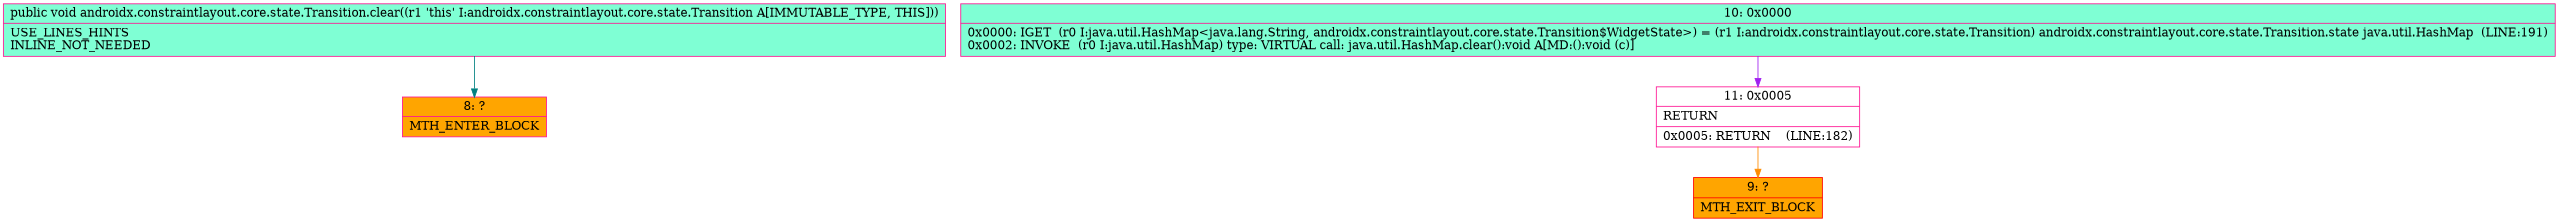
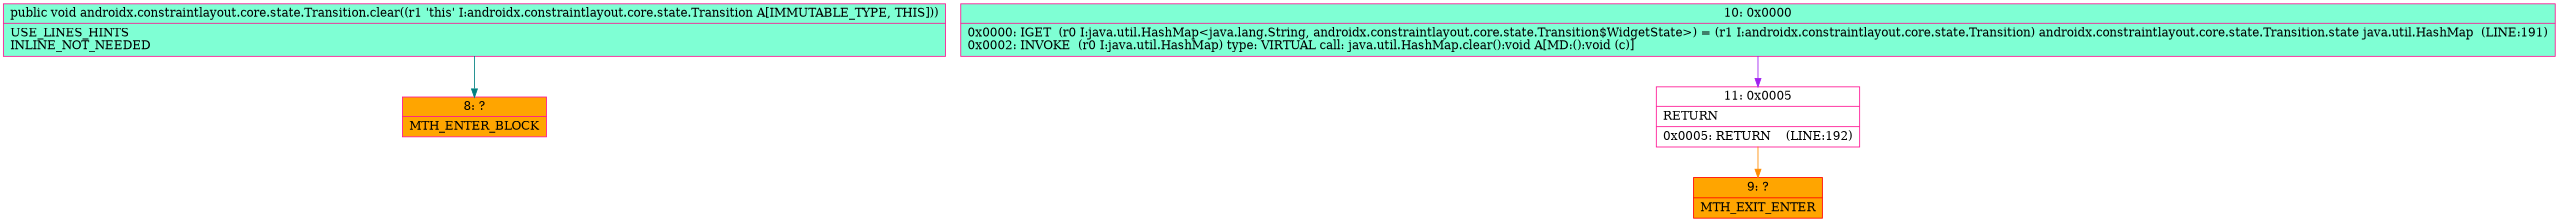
node "11: 0x0005": text "0x0005: RETURN    (LINE:182)" -> "0x0005: RETURN    (LINE:192)"
node "9: ?": text "MTH_EXIT_BLOCK" -> "MTH_EXIT_ENTER"
